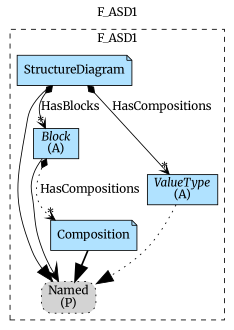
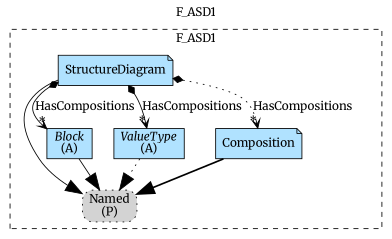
edge "StructureDiagram" -- "Block": label "HasBlocks" -> "HasCompositions"
edge "Block" -- "Composition": now "StructureDiagram" -- "Composition"
edge "Block" -> "Named": arrowhead vee -> normal
